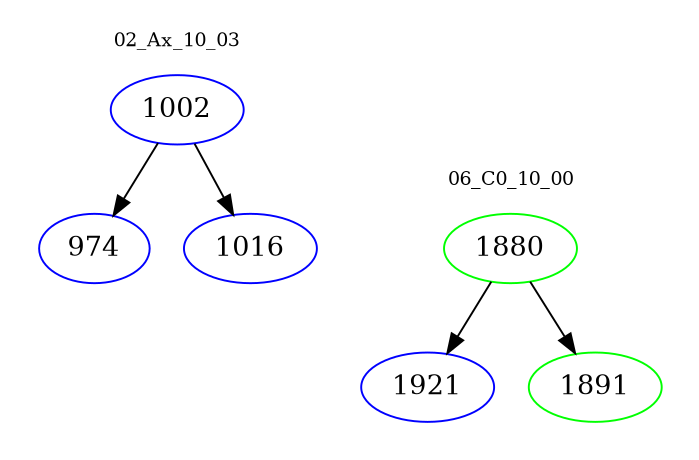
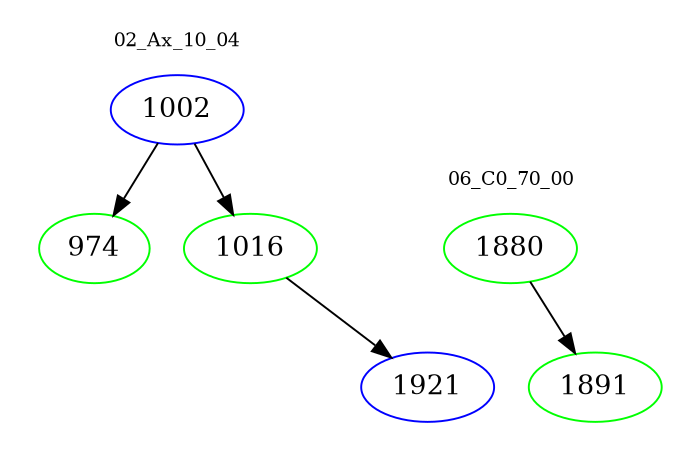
cluster "02_Ax_10_03": label "02_Ax_10_03" -> "02_Ax_10_04"
cluster "06_C0_10_00": label "06_C0_10_00" -> "06_C0_70_00"
node "974": color blue -> green
node "1016": color blue -> green
edge "1880" -> "1921": now "1016" -> "1921"
